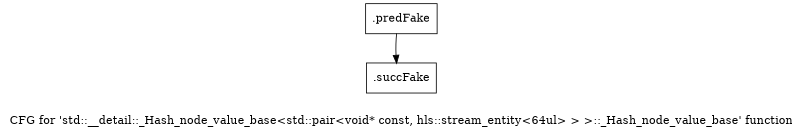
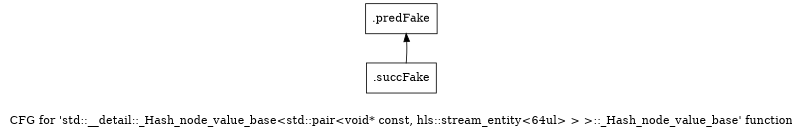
edge ".predFake" -> ".succFake": reversed
